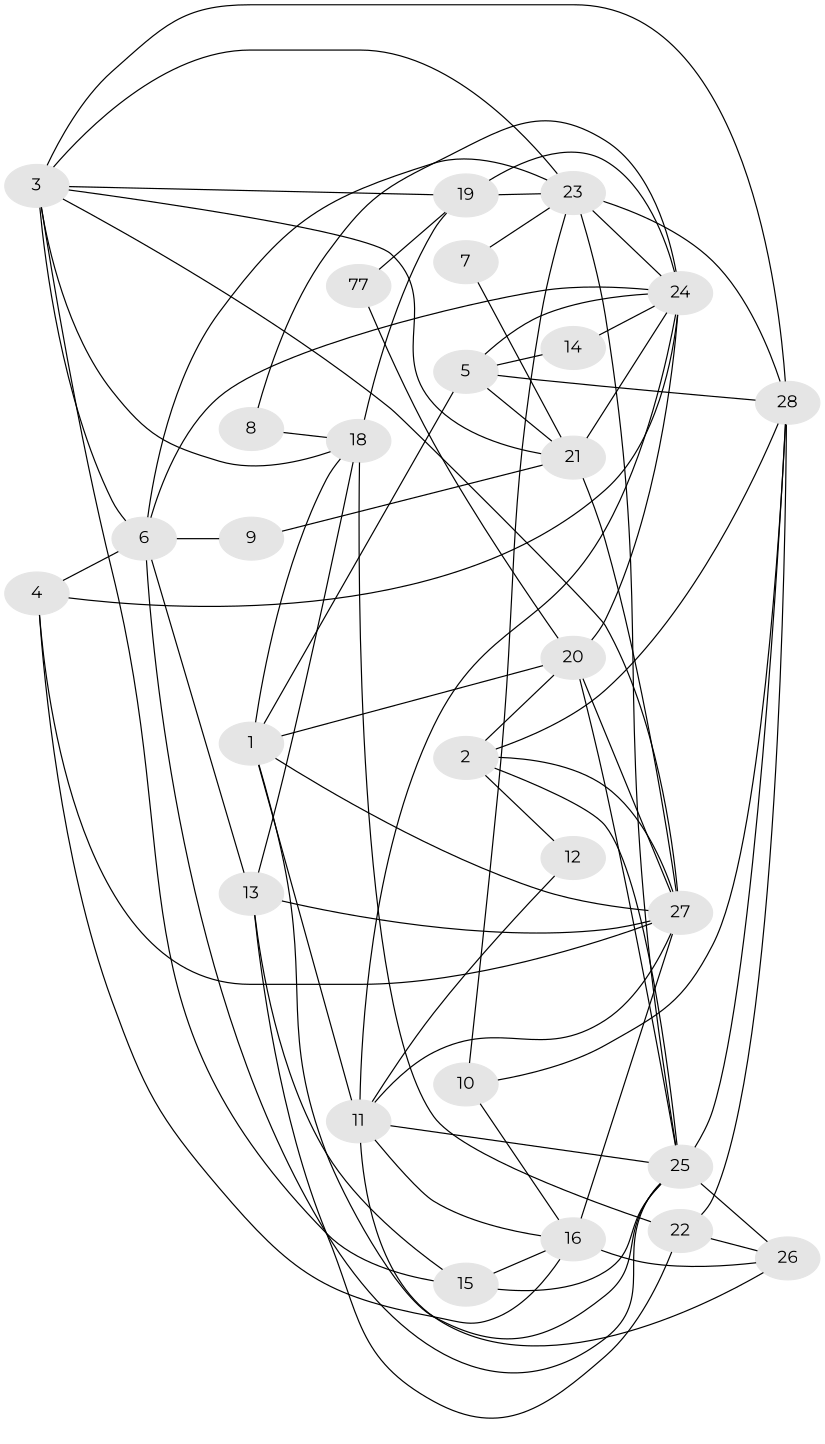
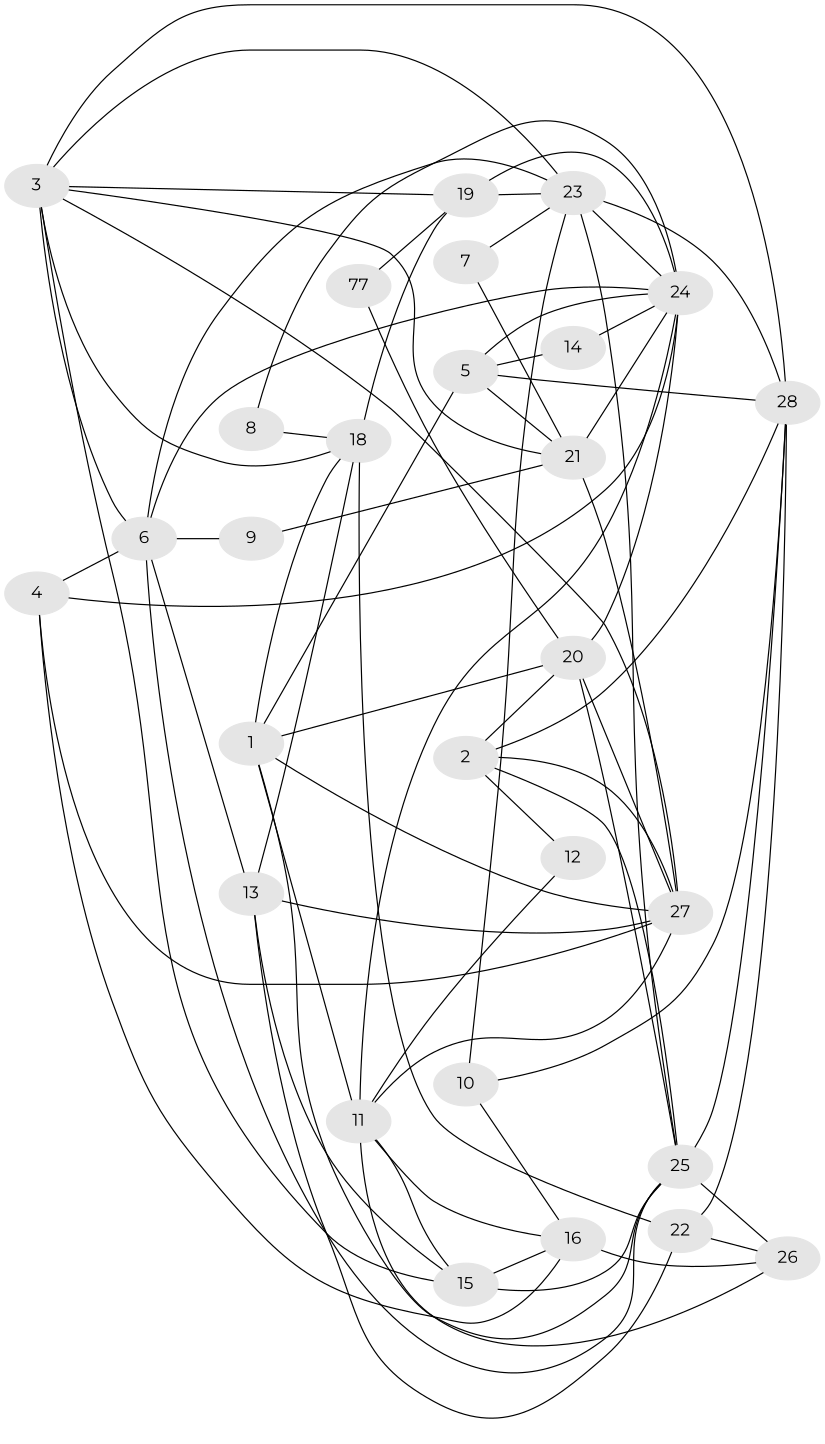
edge "27" -- "16": removed
edge "11" -- "25": now "11" -- "15"
